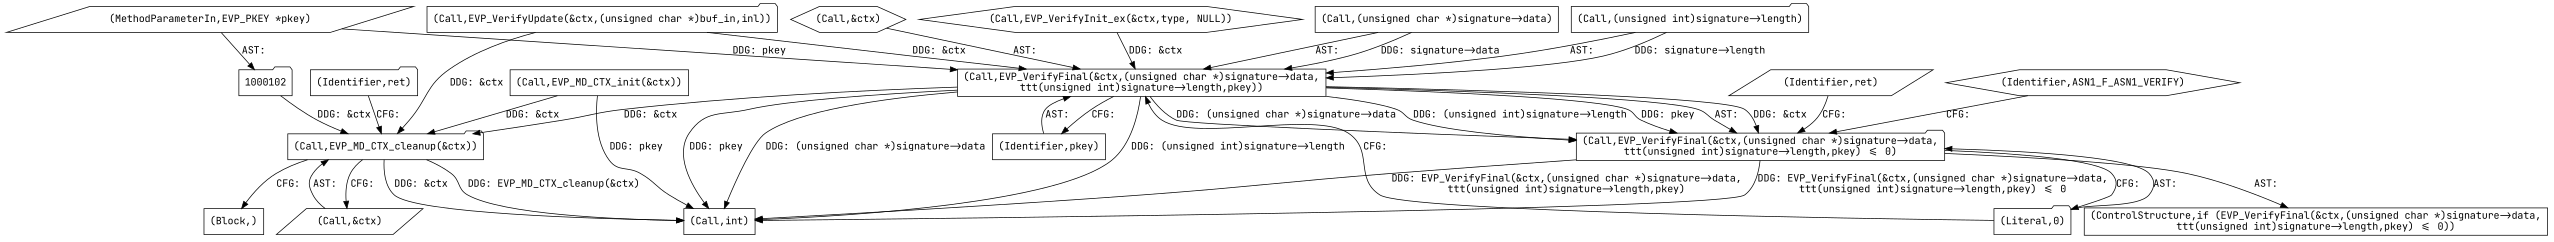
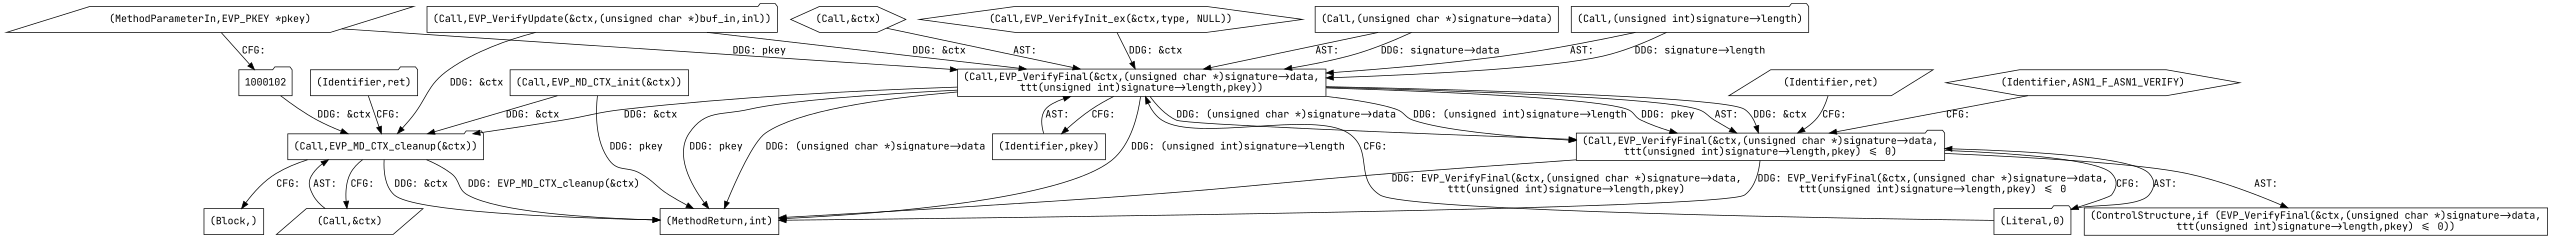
edge "(MethodParameterIn,EVP_PKEY *pkey)" -> "1000102": label "AST: " -> "CFG: "
node "(Call,int)": label "(Call,int)" -> "(MethodReturn,int)"
